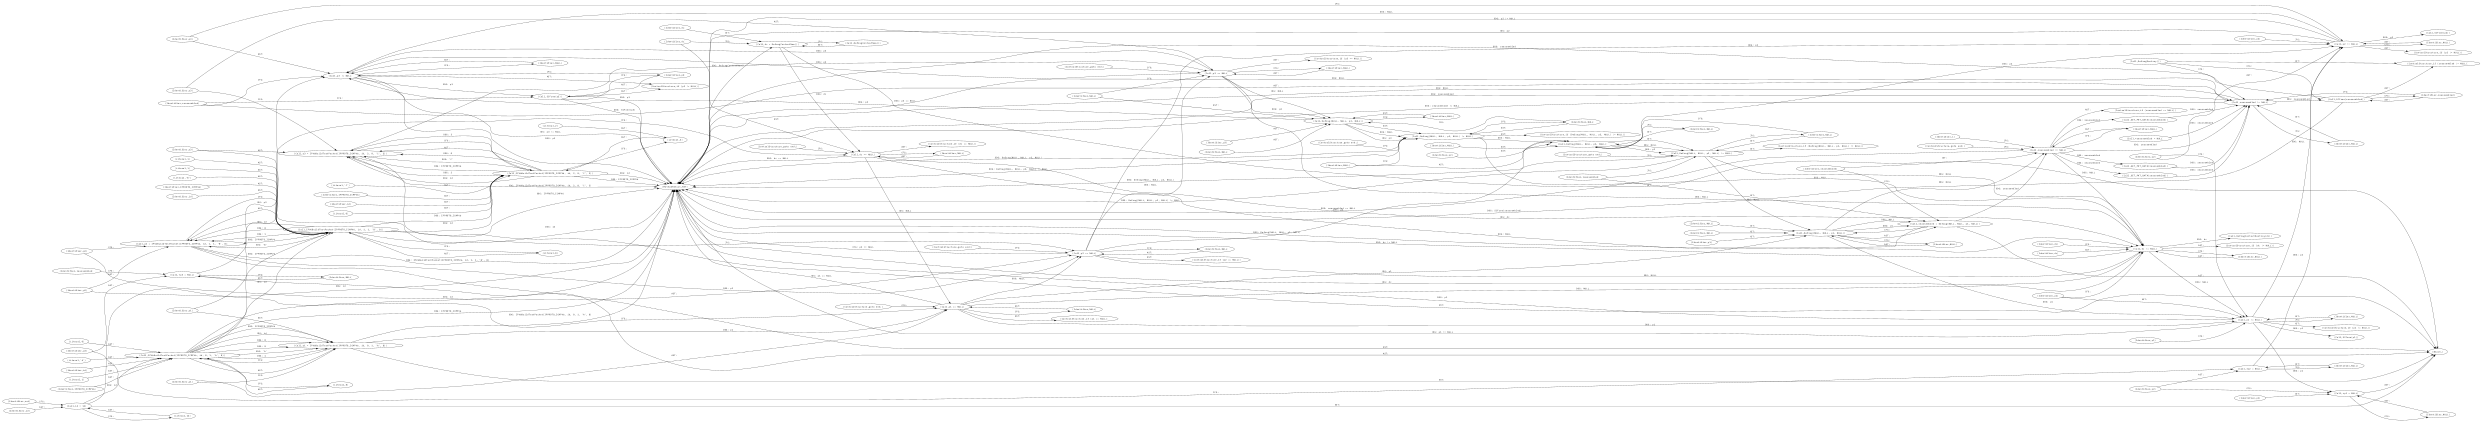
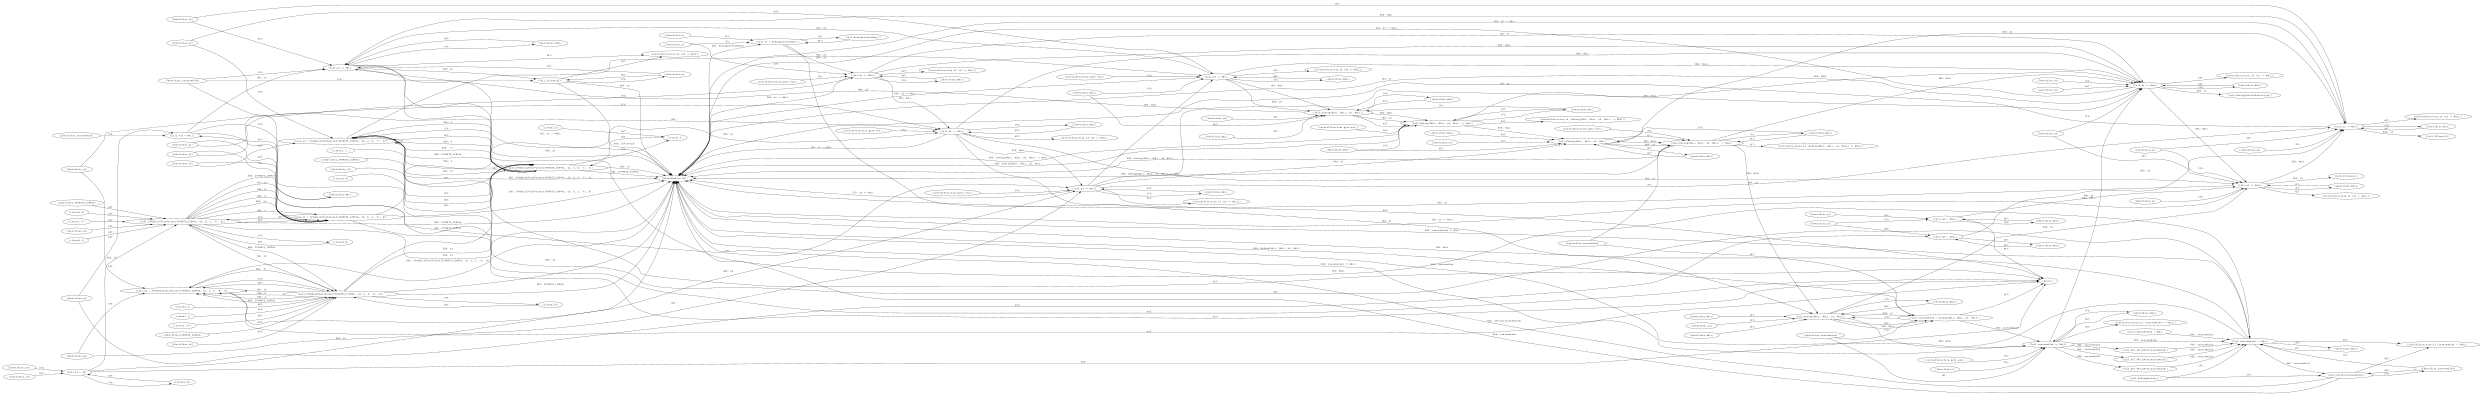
edge "(Call,DefragDestroy())" -> "(ControlStructure,if (reassembled != NULL))": now "(Call,reassembled != NULL)" -> "(ControlStructure,if (reassembled != NULL))"
edge "(Call,p1 != NULL)" -> "(Call,*p1 = NULL)": reversed
